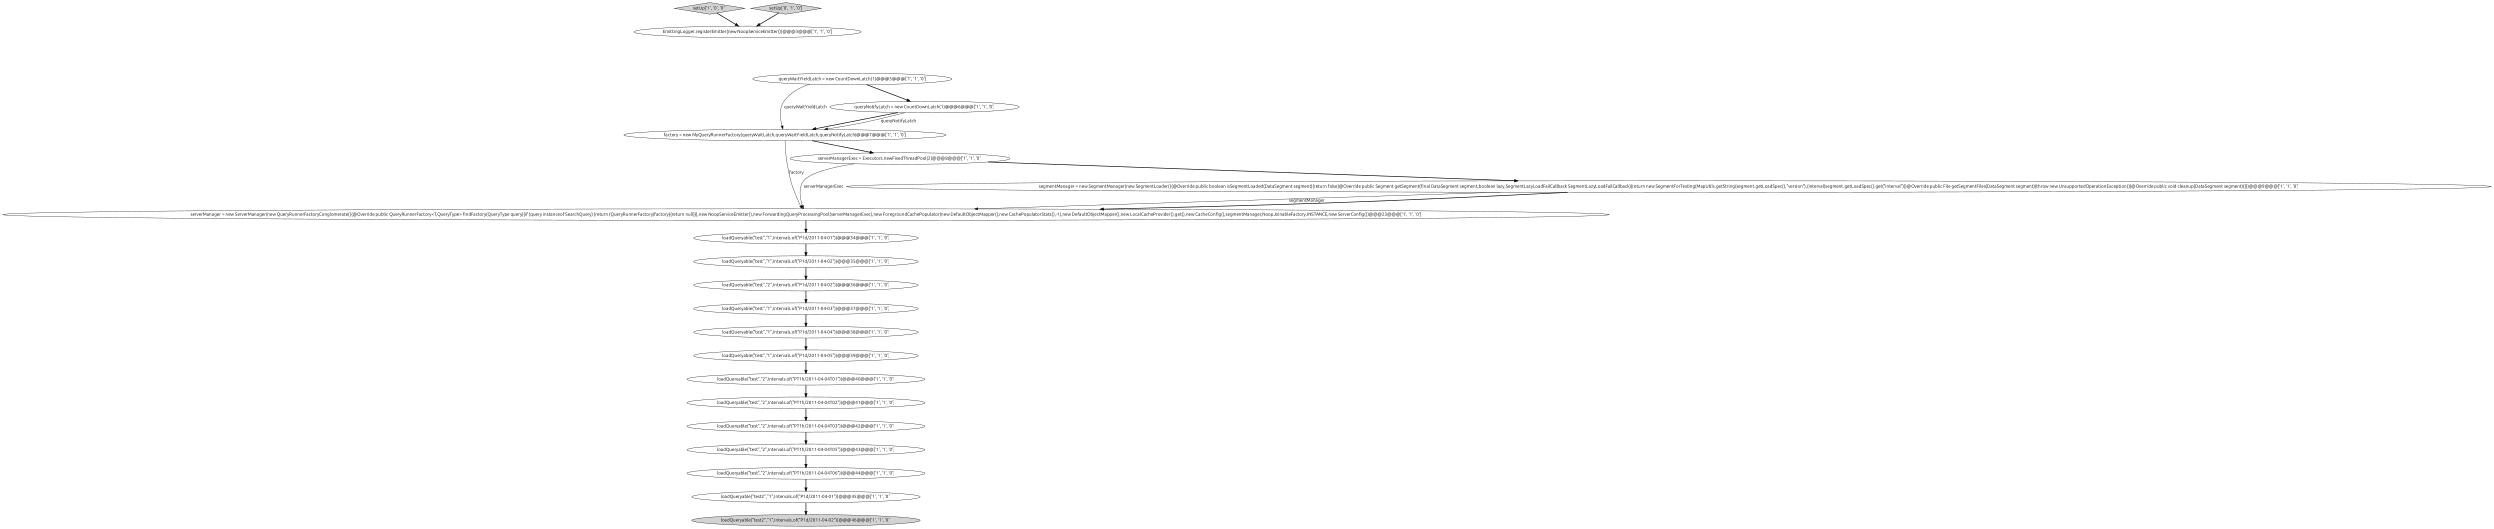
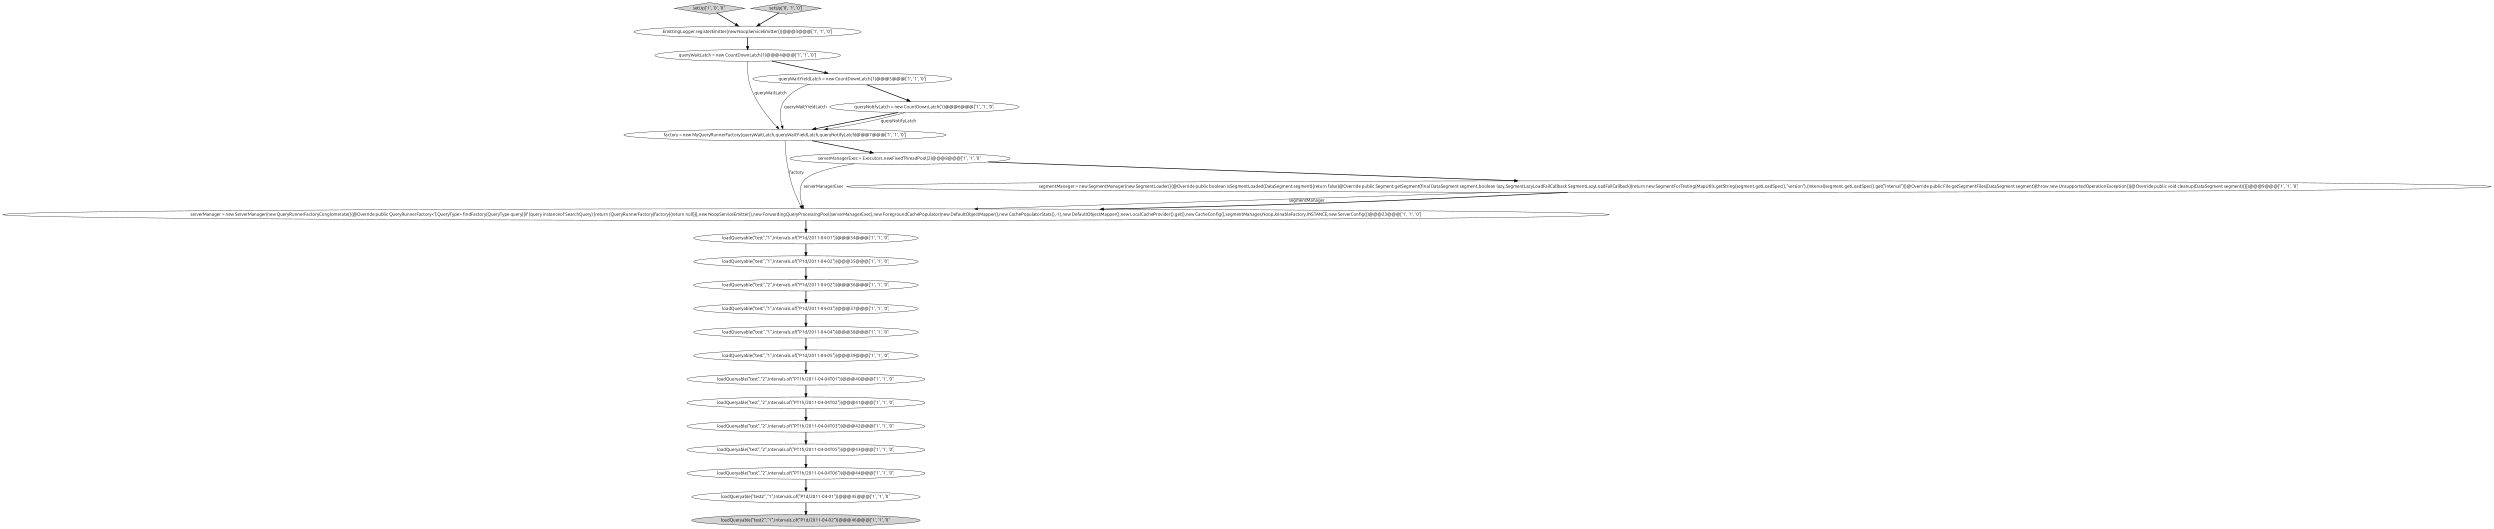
node "queryWaitLatch = new CountDownLatch(1)@@@4@@@['1', '1', '0']": added
